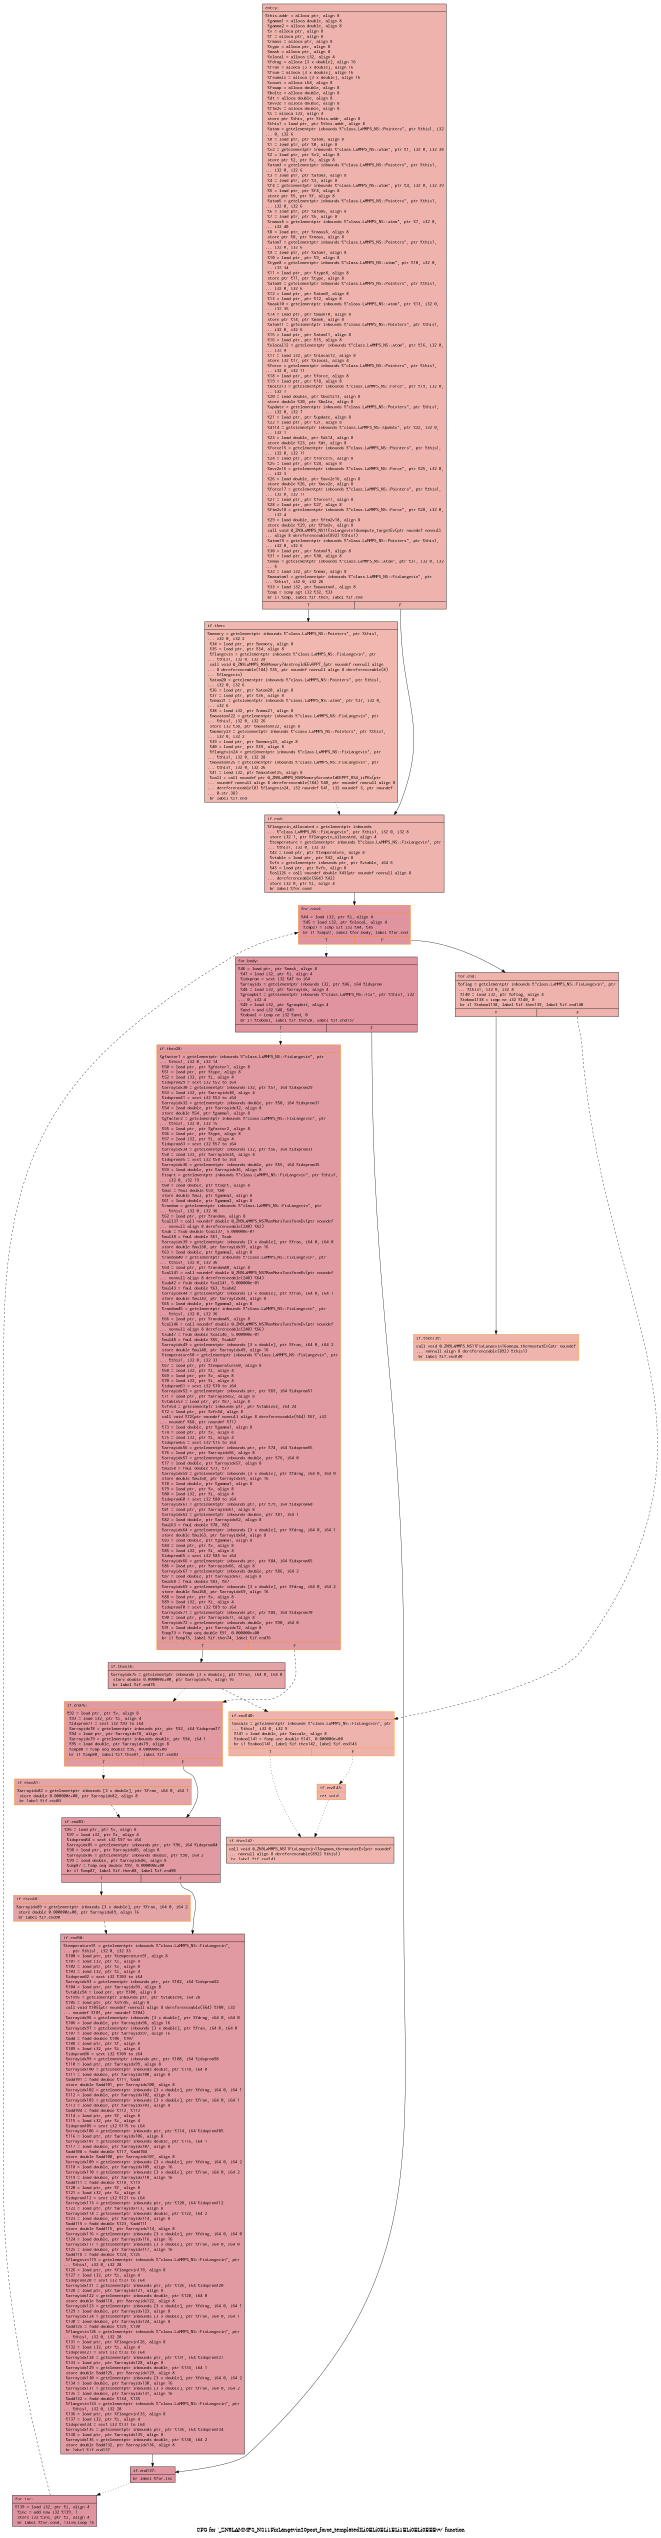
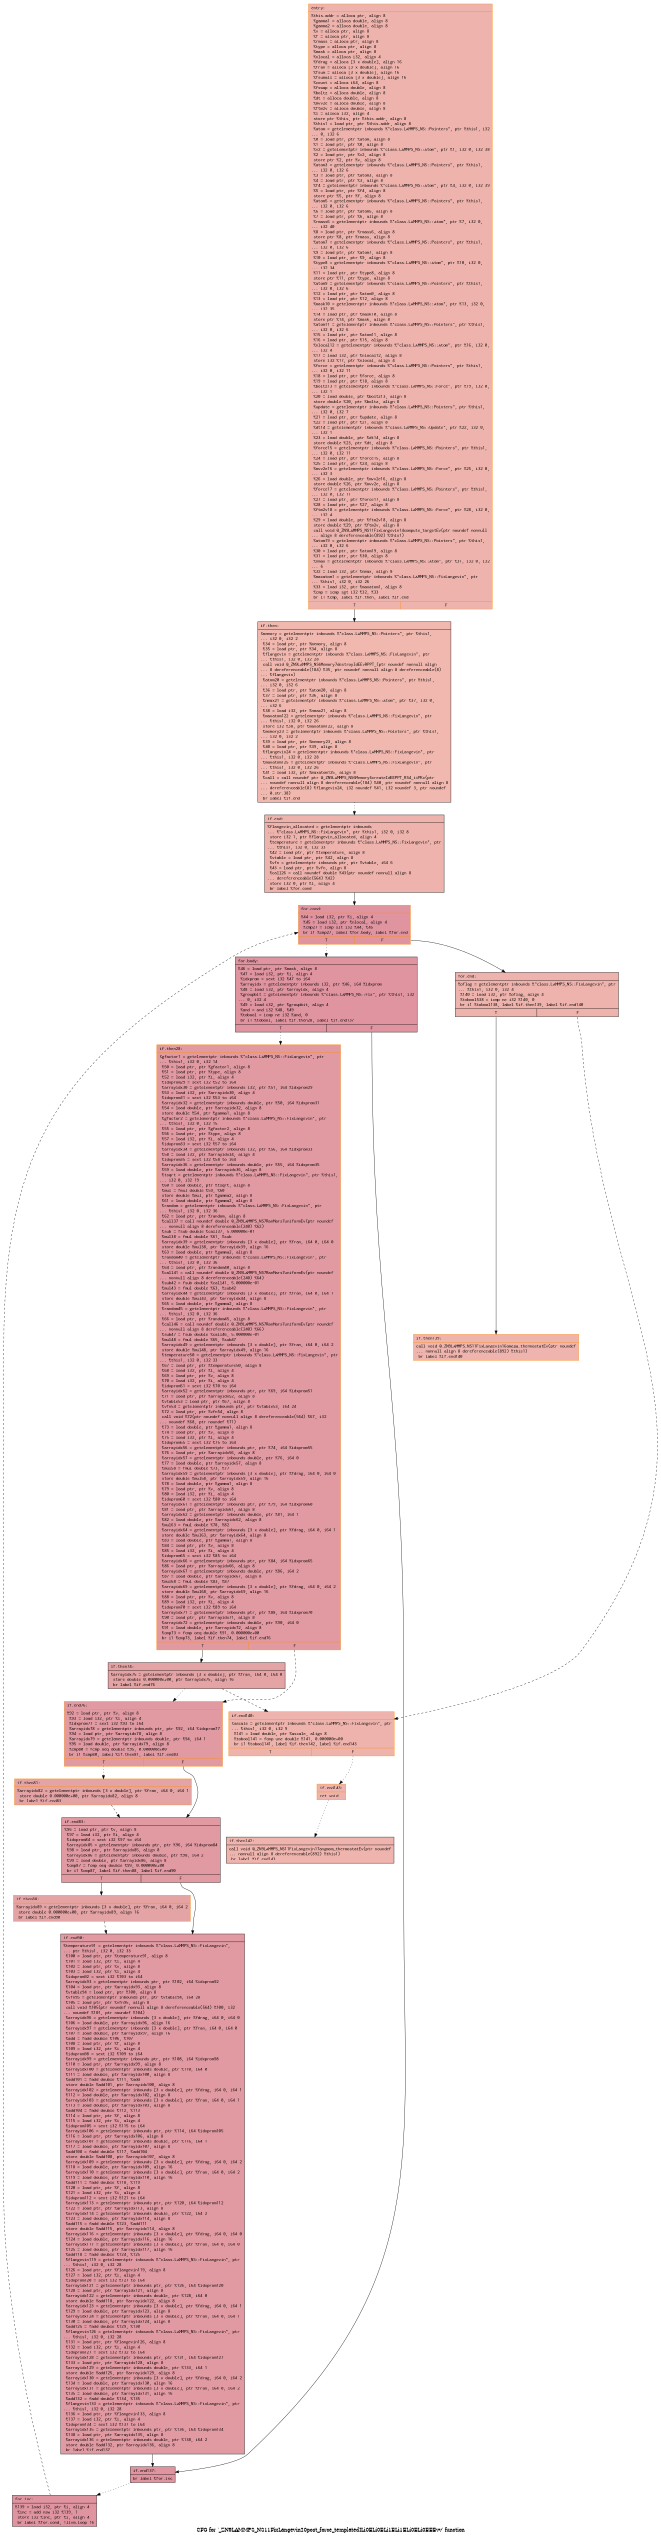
node "entry:": color black -> darkorange
edge "entry:" -> "if.end:": removed
node "for.end:": text "%tobool138 = icmp ne i32 %140, 0" -> "%tobool538 = icmp ne i32 %140, 0"
edge "if.end140:" -> "if.then142:": removed
